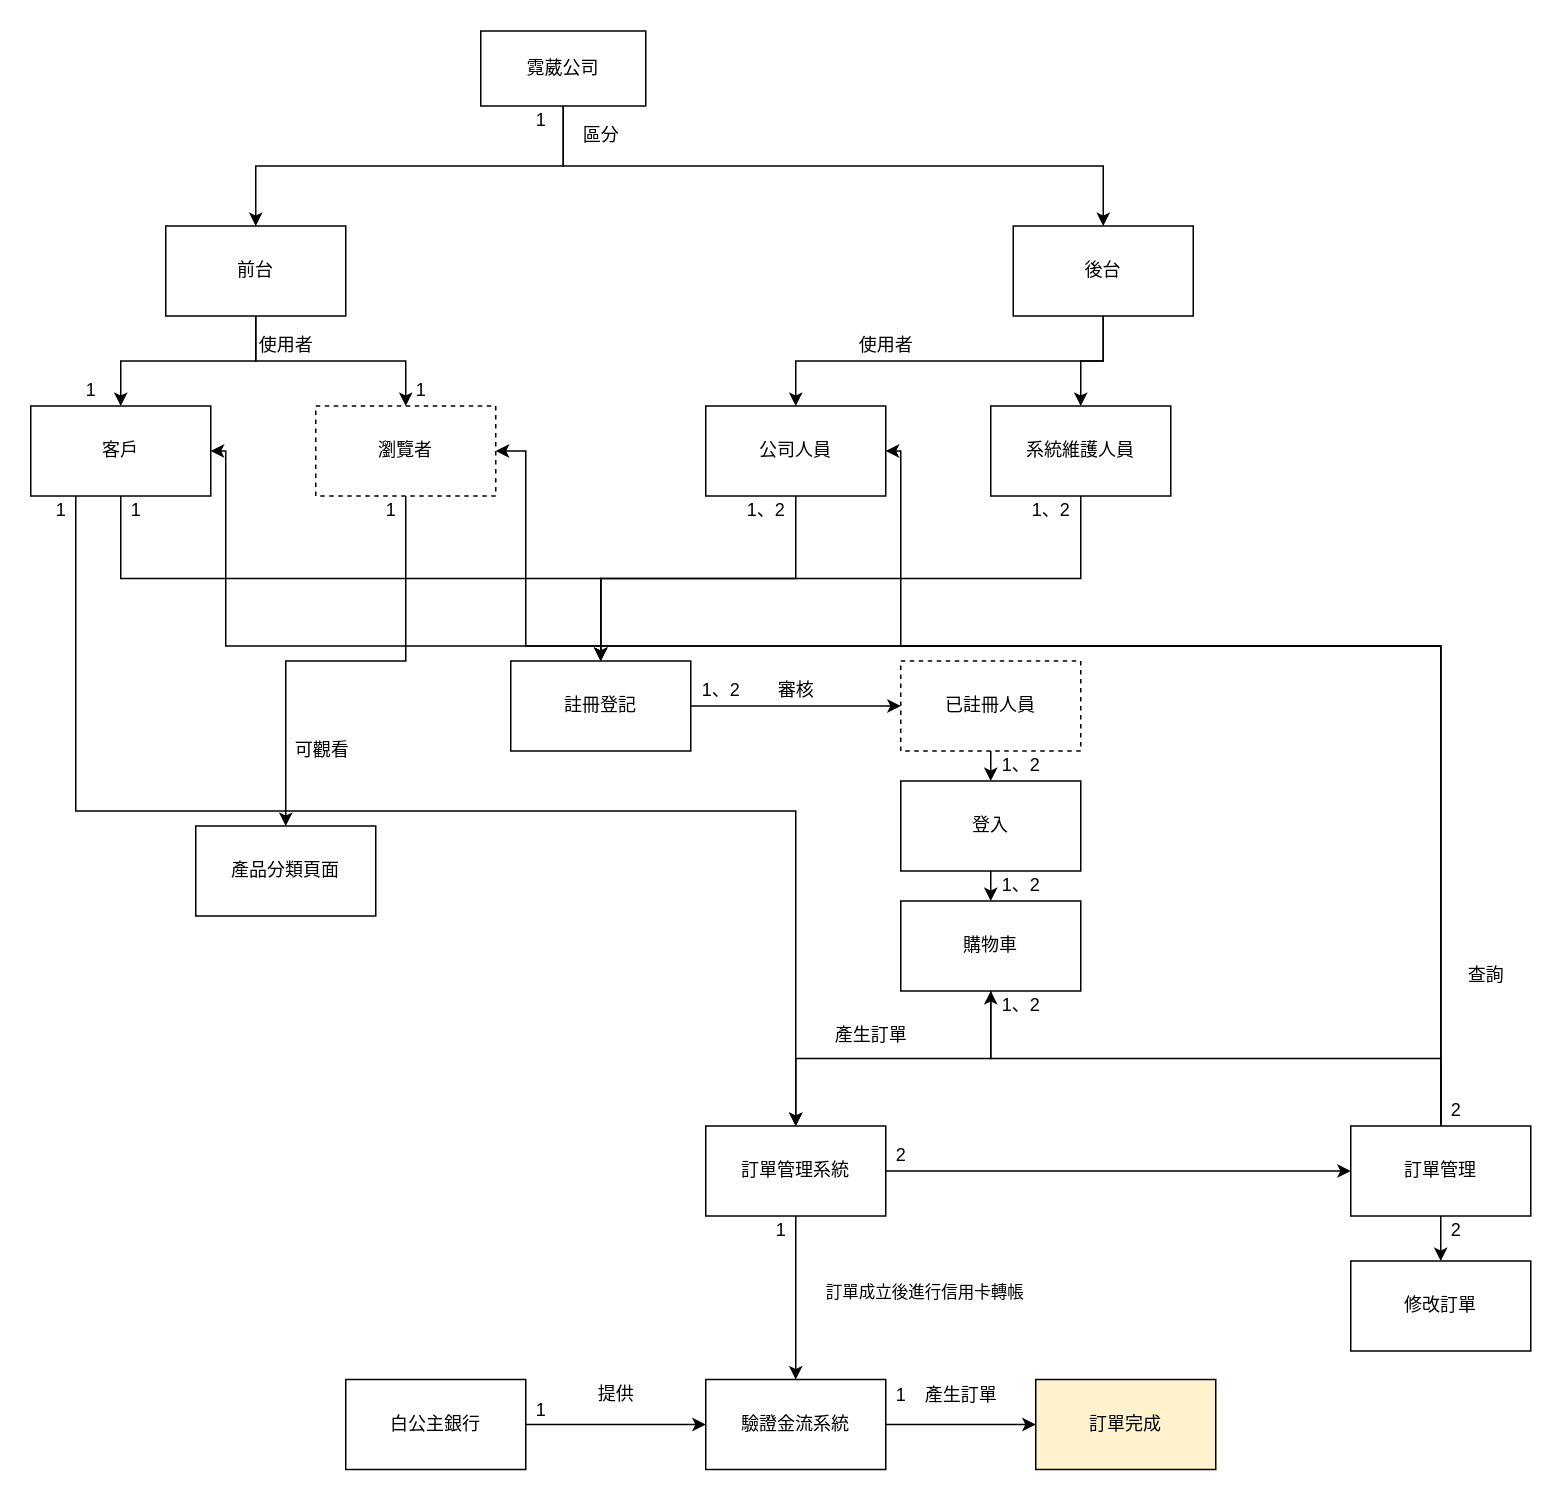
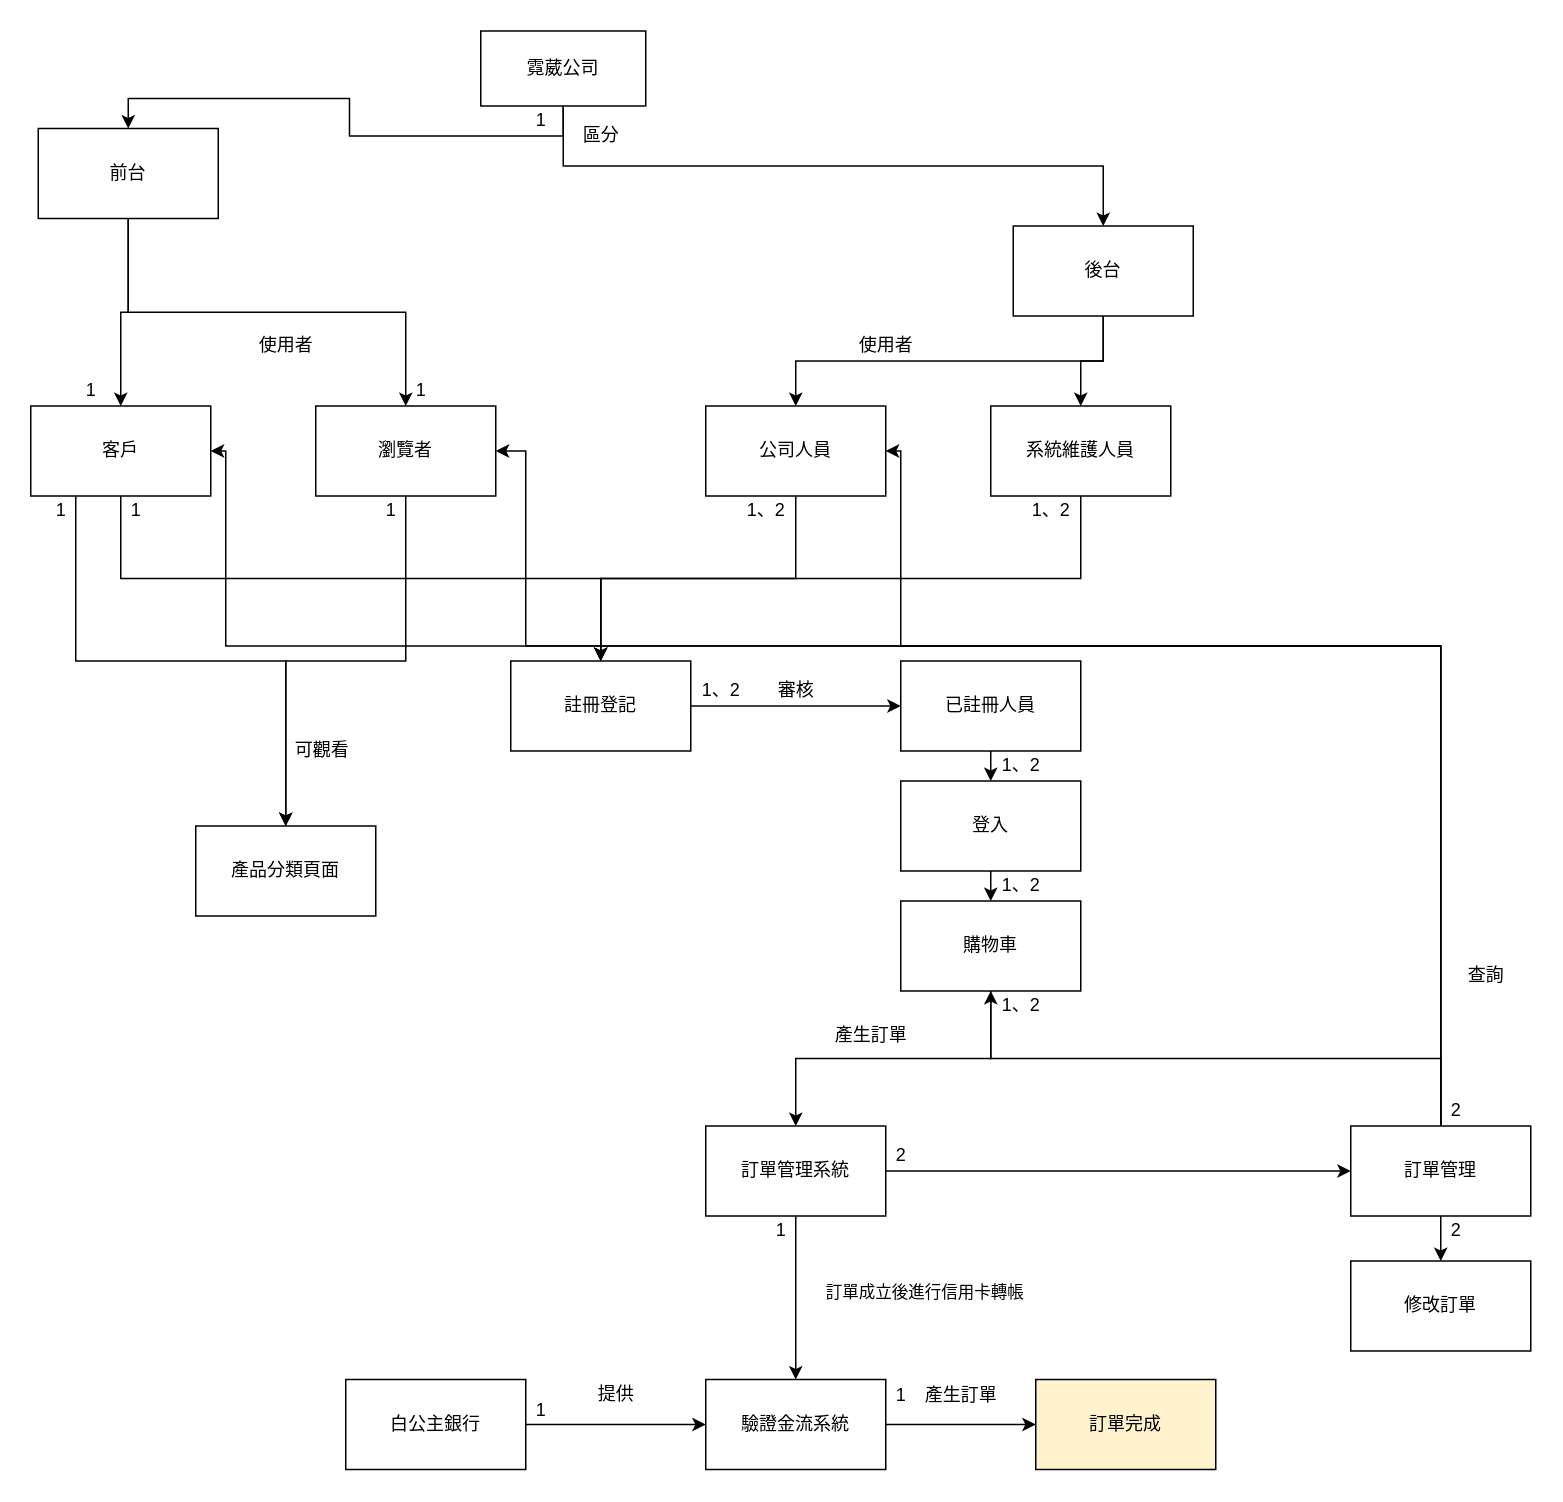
node "前台": moved (256, 271) -> (128, 173)
node "瀏覽者": style dashed -> solid
node "已註冊人員": style dashed -> solid
edge "客戶" -> "訂單管理系統": now "客戶" -> "產品分類頁面"
